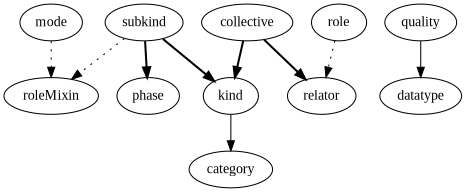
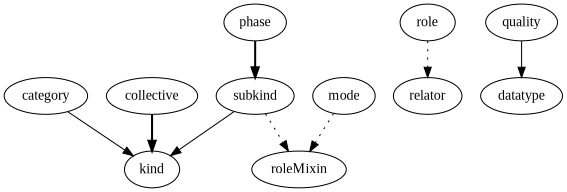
edge "subkind" -> "phase": reversed
edge "collective" -> "relator": removed
edge "subkind" -> "kind": style bold -> solid
edge "kind" -> "category": reversed
